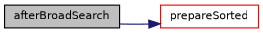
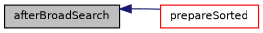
edge "afterBroadSearch" -> "prepareSorted": reversed
